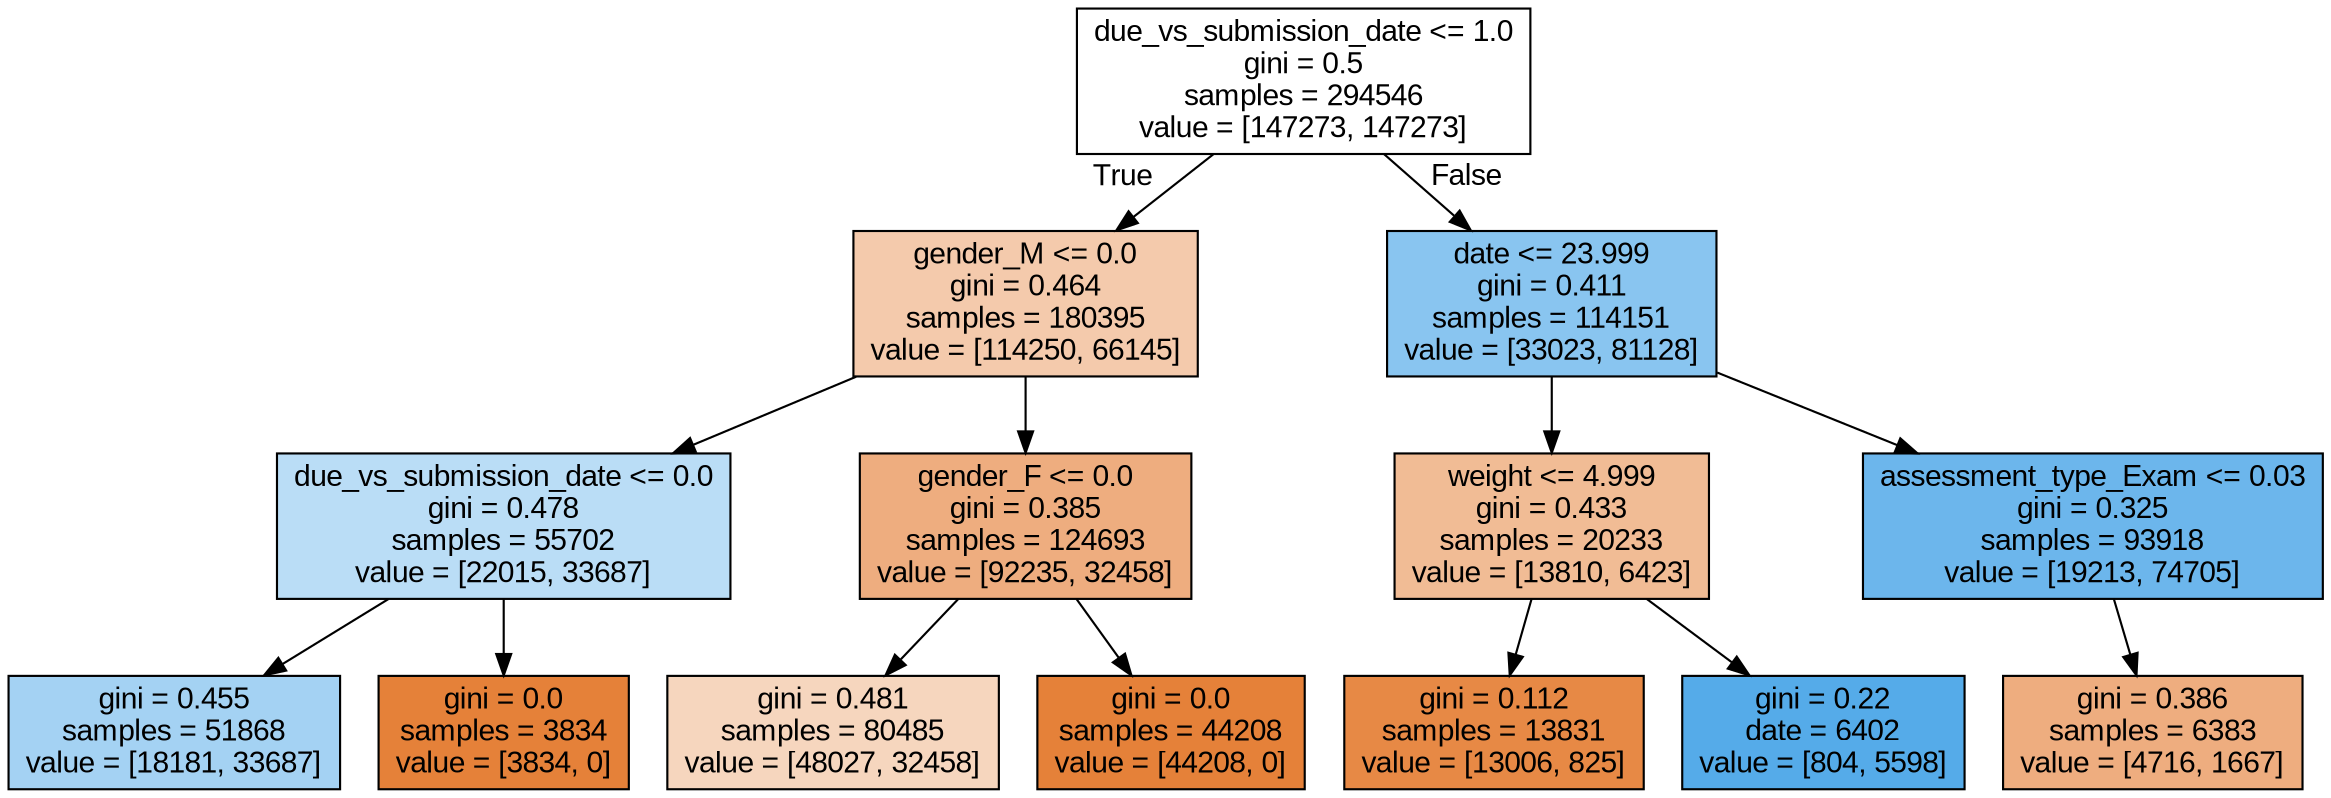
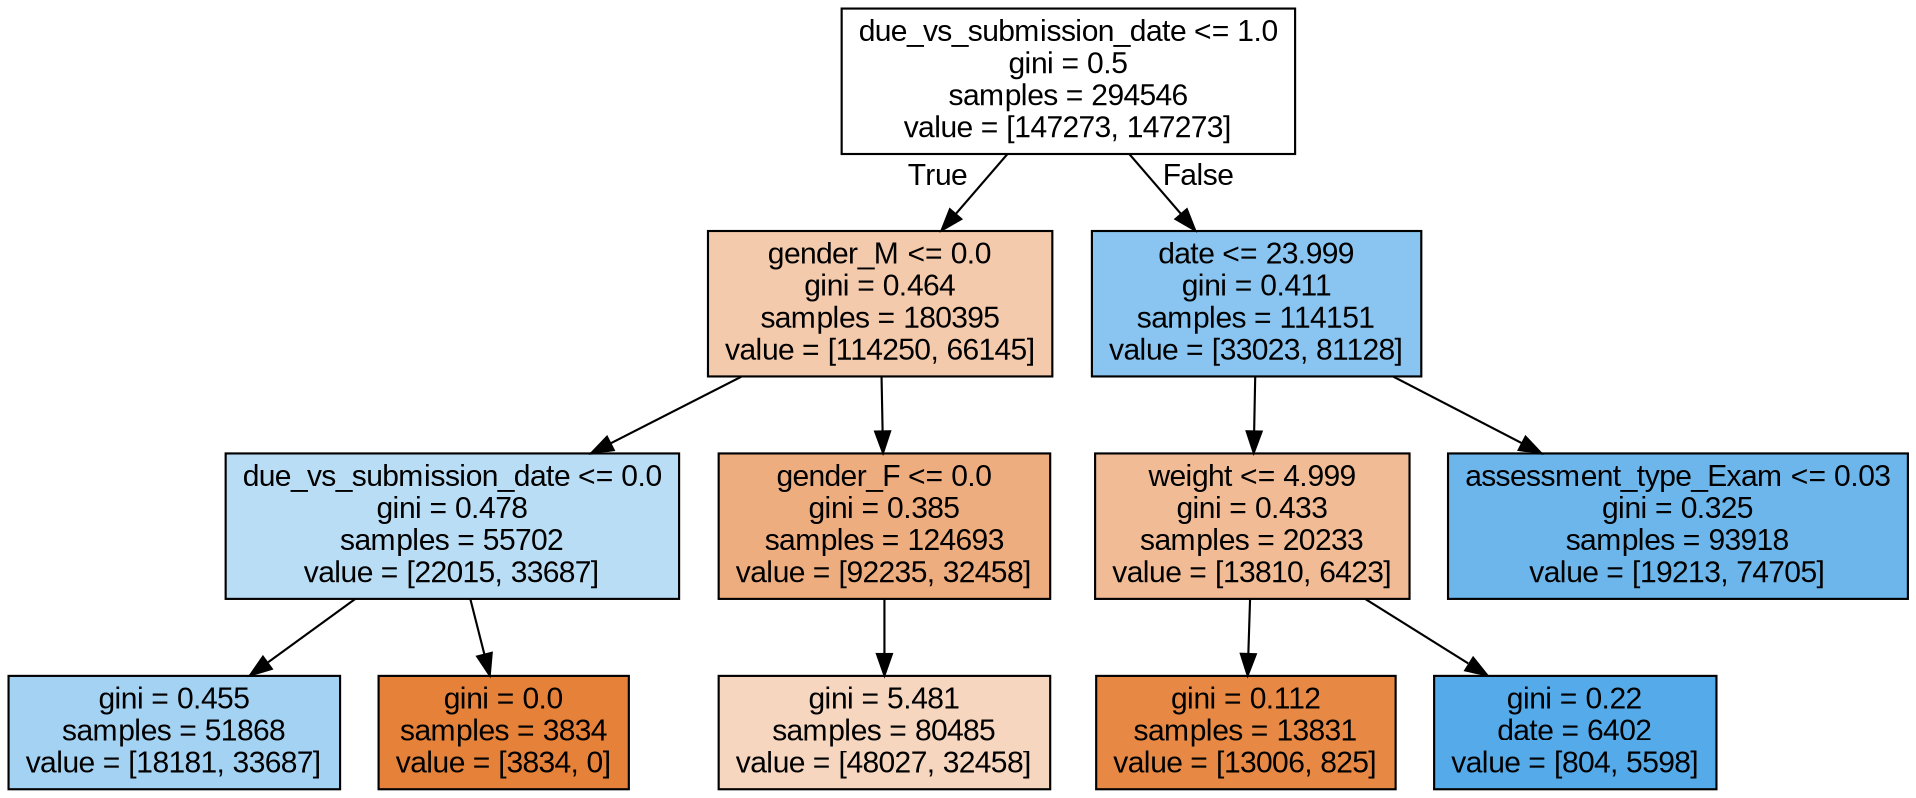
node "gini = 0.481 samples = 80485 value = [48027, 32458]": label "gini = 0.481 samples = 80485 value = [48027, 32458]" -> "gini = 5.481 samples = 80485 value = [48027, 32458]"
node "gini = 0.0 samples = 44208 value = [44208, 0]": removed
node "gini = 0.386 samples = 6383 value = [4716, 1667]": removed
